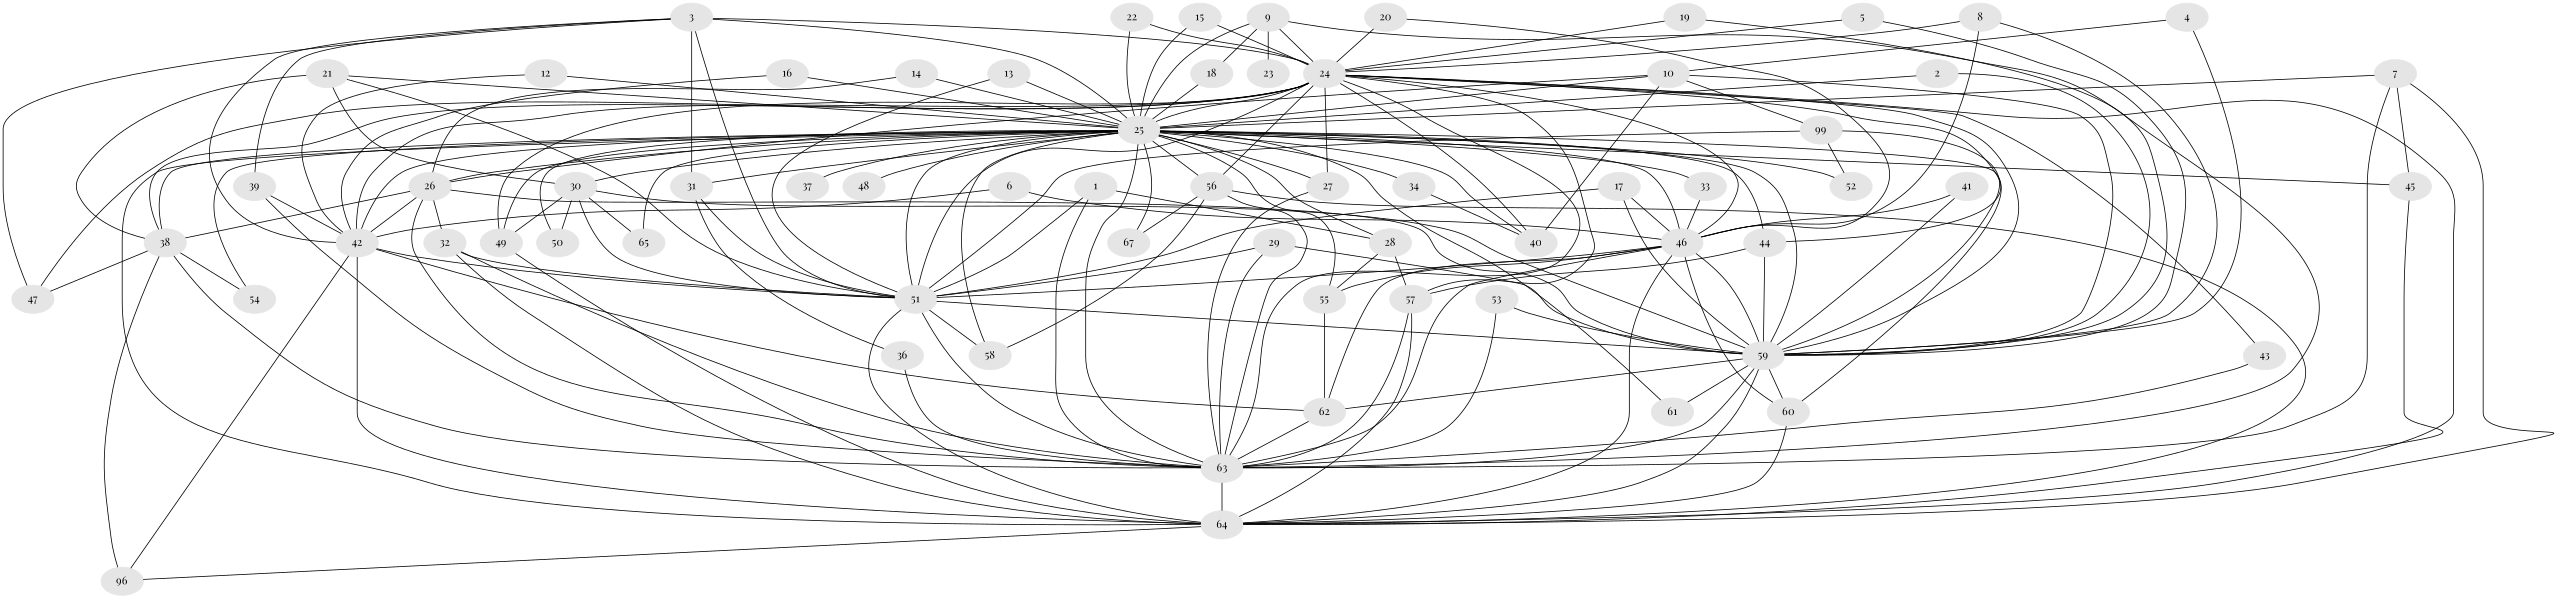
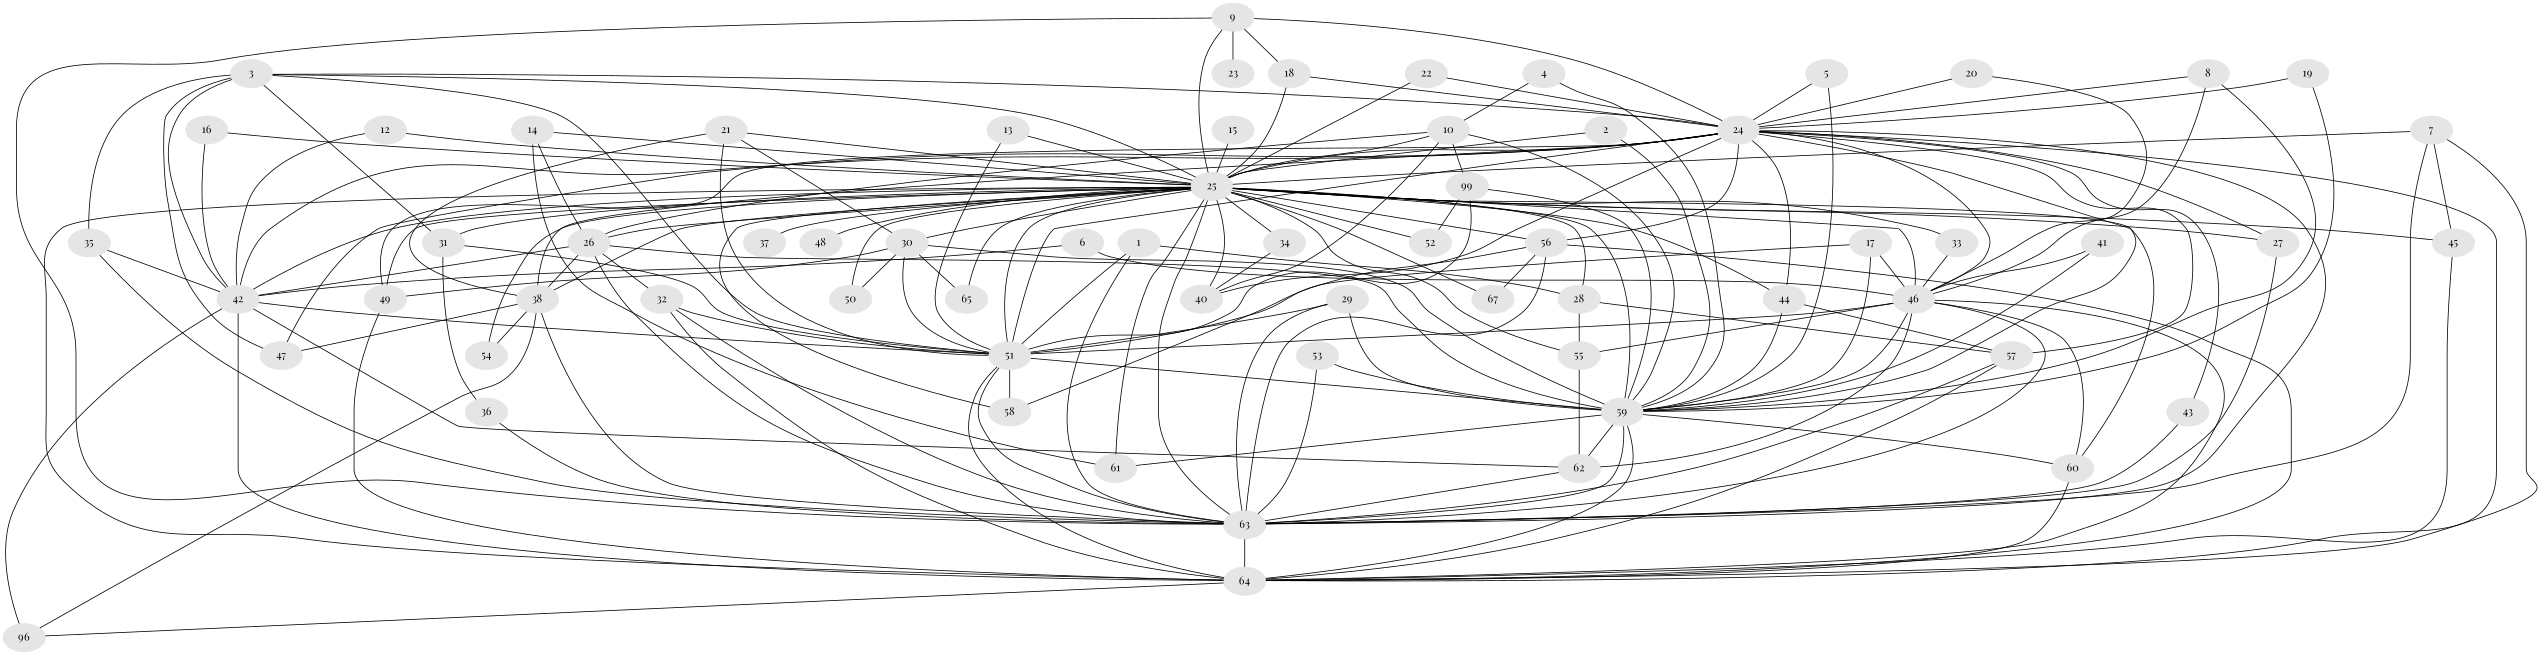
edge "15" -- "24": now "18" -- "24"
node "39": label "39" -> "35"
edge "14" -- "61": added
